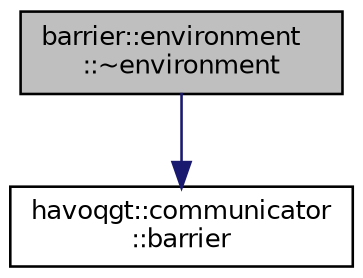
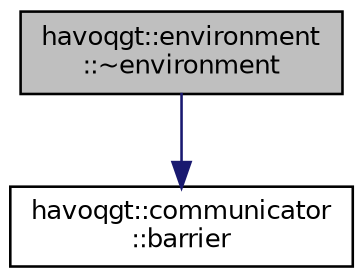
node "barrier::environment ::~environment": label "barrier::environment ::~environment" -> "havoqgt::environment ::~environment"
